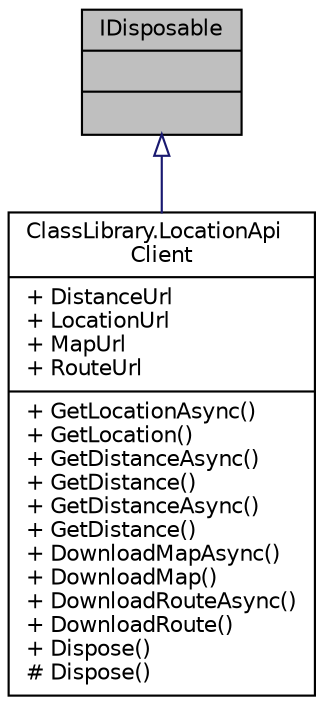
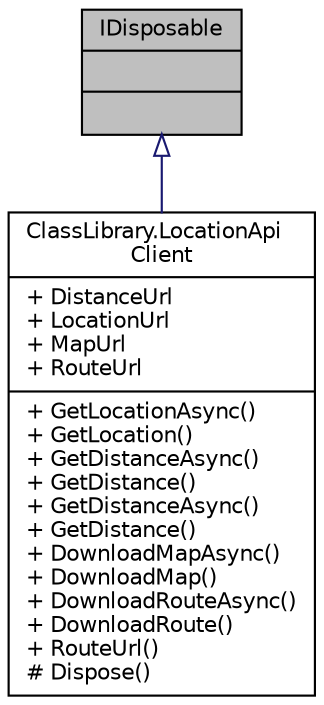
node "ClassLibrary.LocationApi": text "+ Dispose()" -> "+ RouteUrl()"
